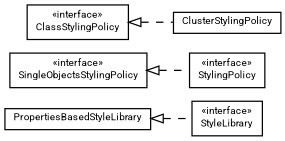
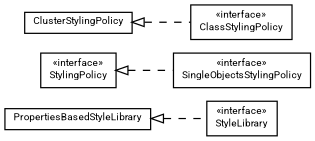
edge "ClusterStylingPolicy" -> "ClassStylingPolicy": reversed
edge "StylingPolicy" -> "SingleObjectsStylingPolicy": reversed
